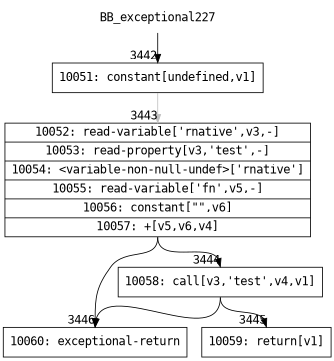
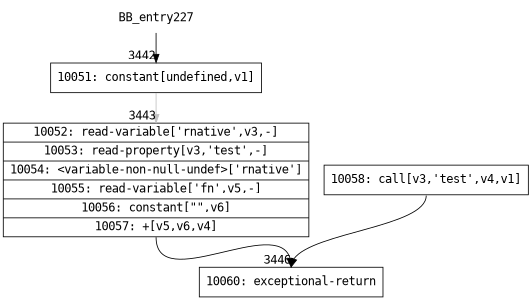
node "BB_exceptional227": label "BB_exceptional227" -> "BB_entry227"
edge "10052: read-variable['rnative',v3,-]" -> "10058: call[v3,'test',v4,v1]": removed
node "10059: return[v1]": removed
